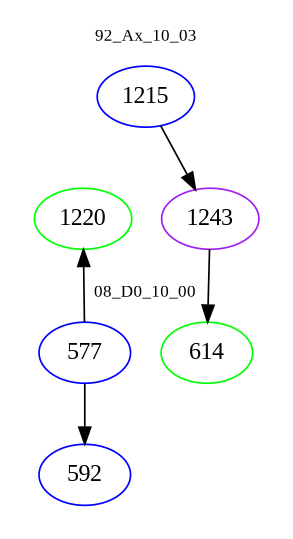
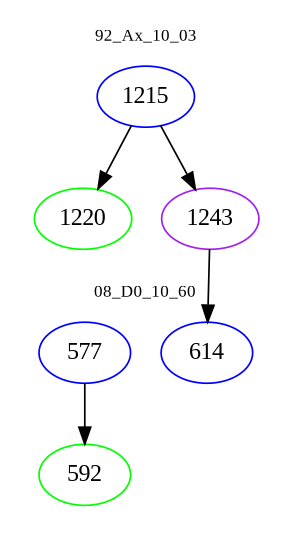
cluster "08_D0_10_00": label "08_D0_10_00" -> "08_D0_10_60"
edge "577" -> "1220": now "1215" -> "1220"
node "614": color green -> blue
node "592": color blue -> green
